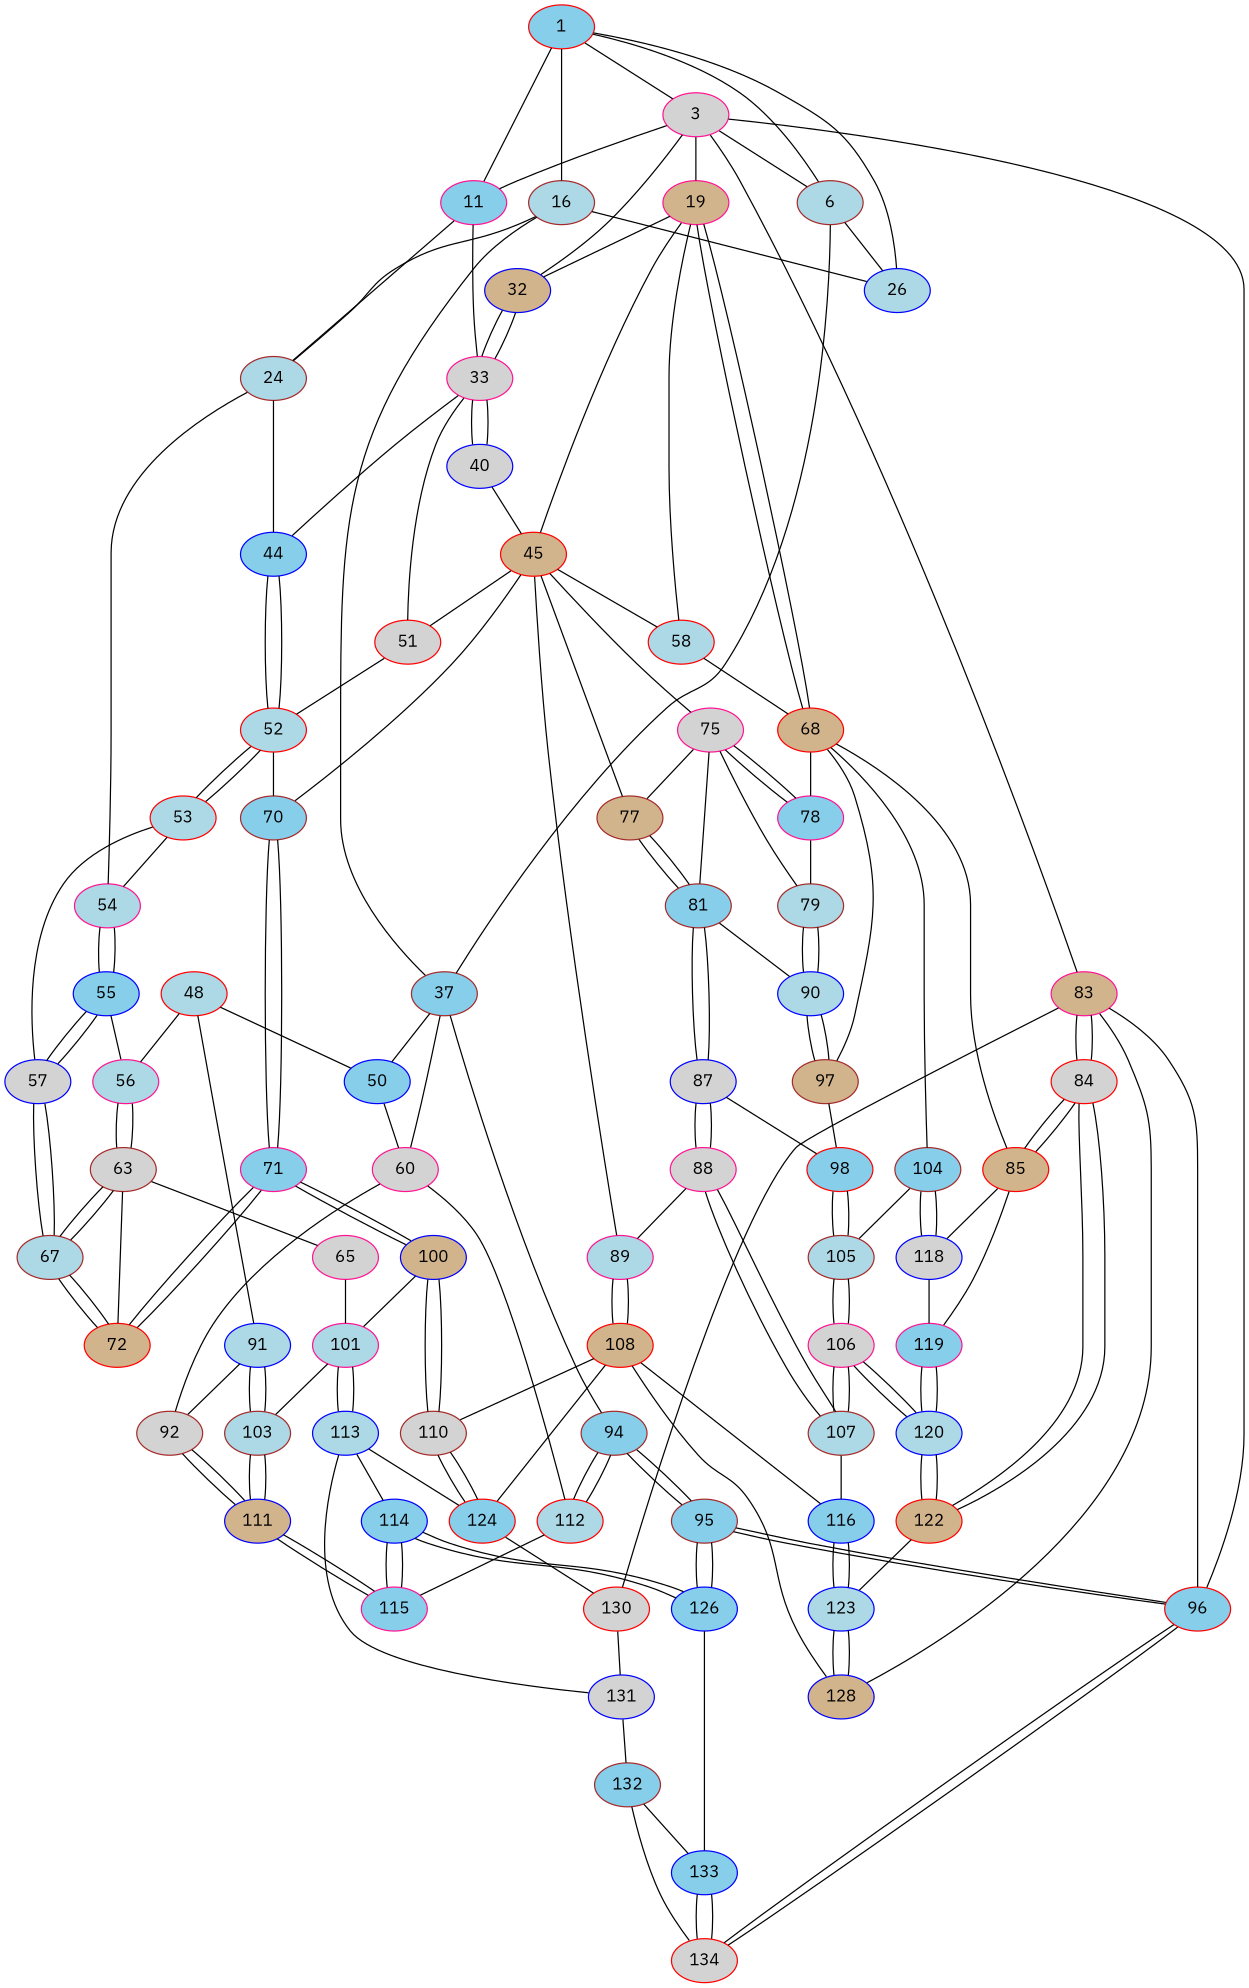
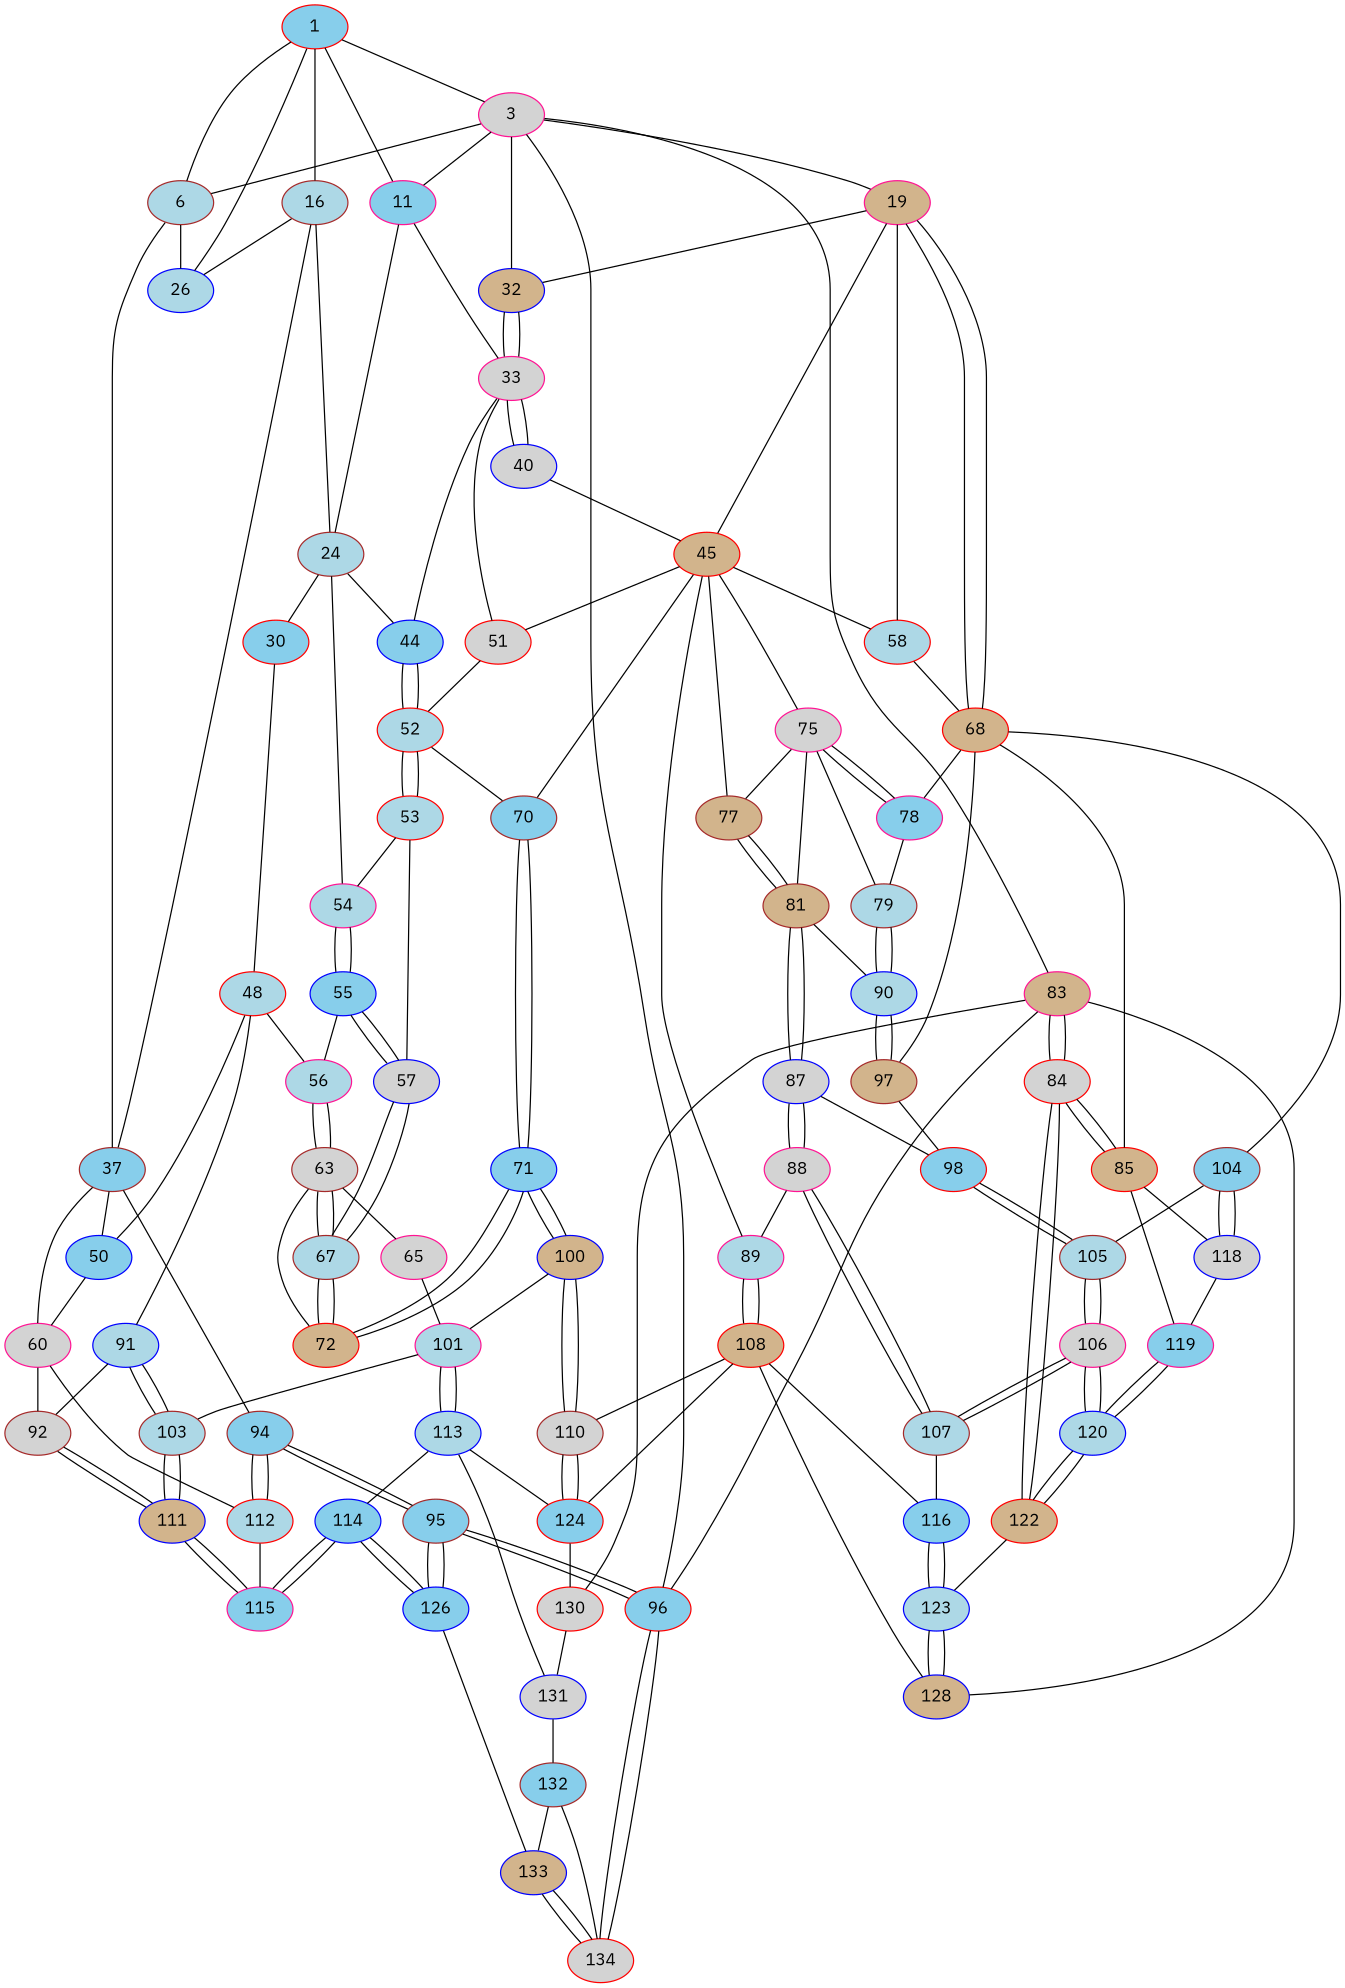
node "30": added
node "81": fillcolor skyblue -> tan
node "71": color deeppink -> blue
node "133": fillcolor skyblue -> tan
